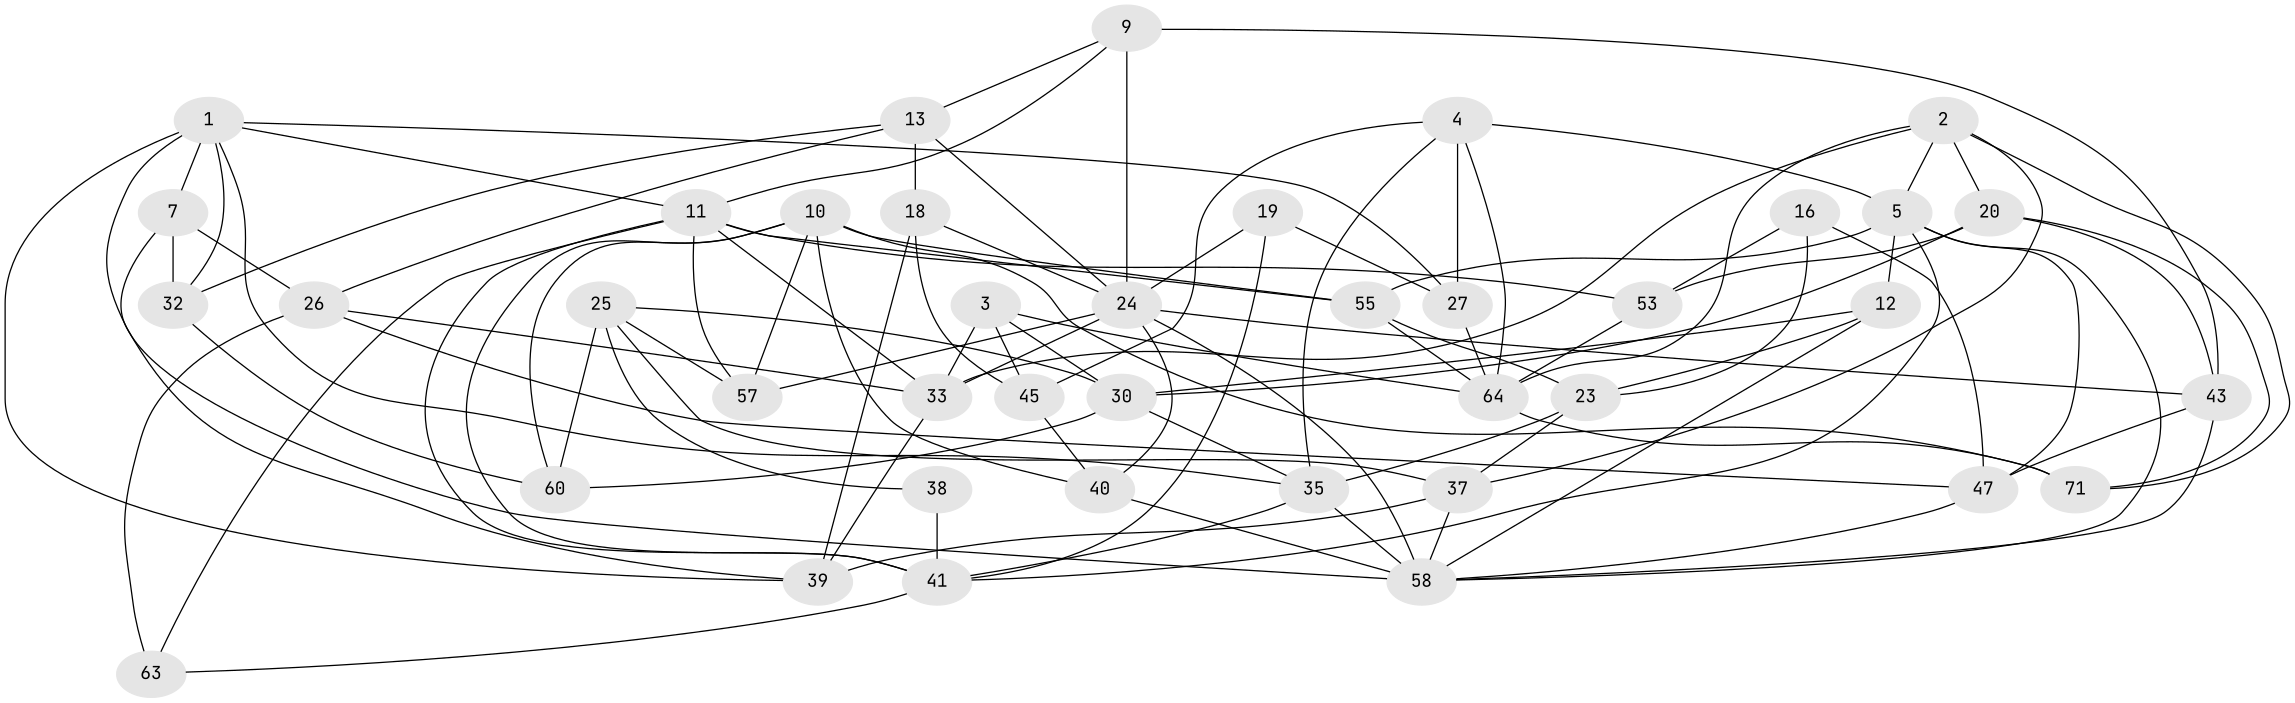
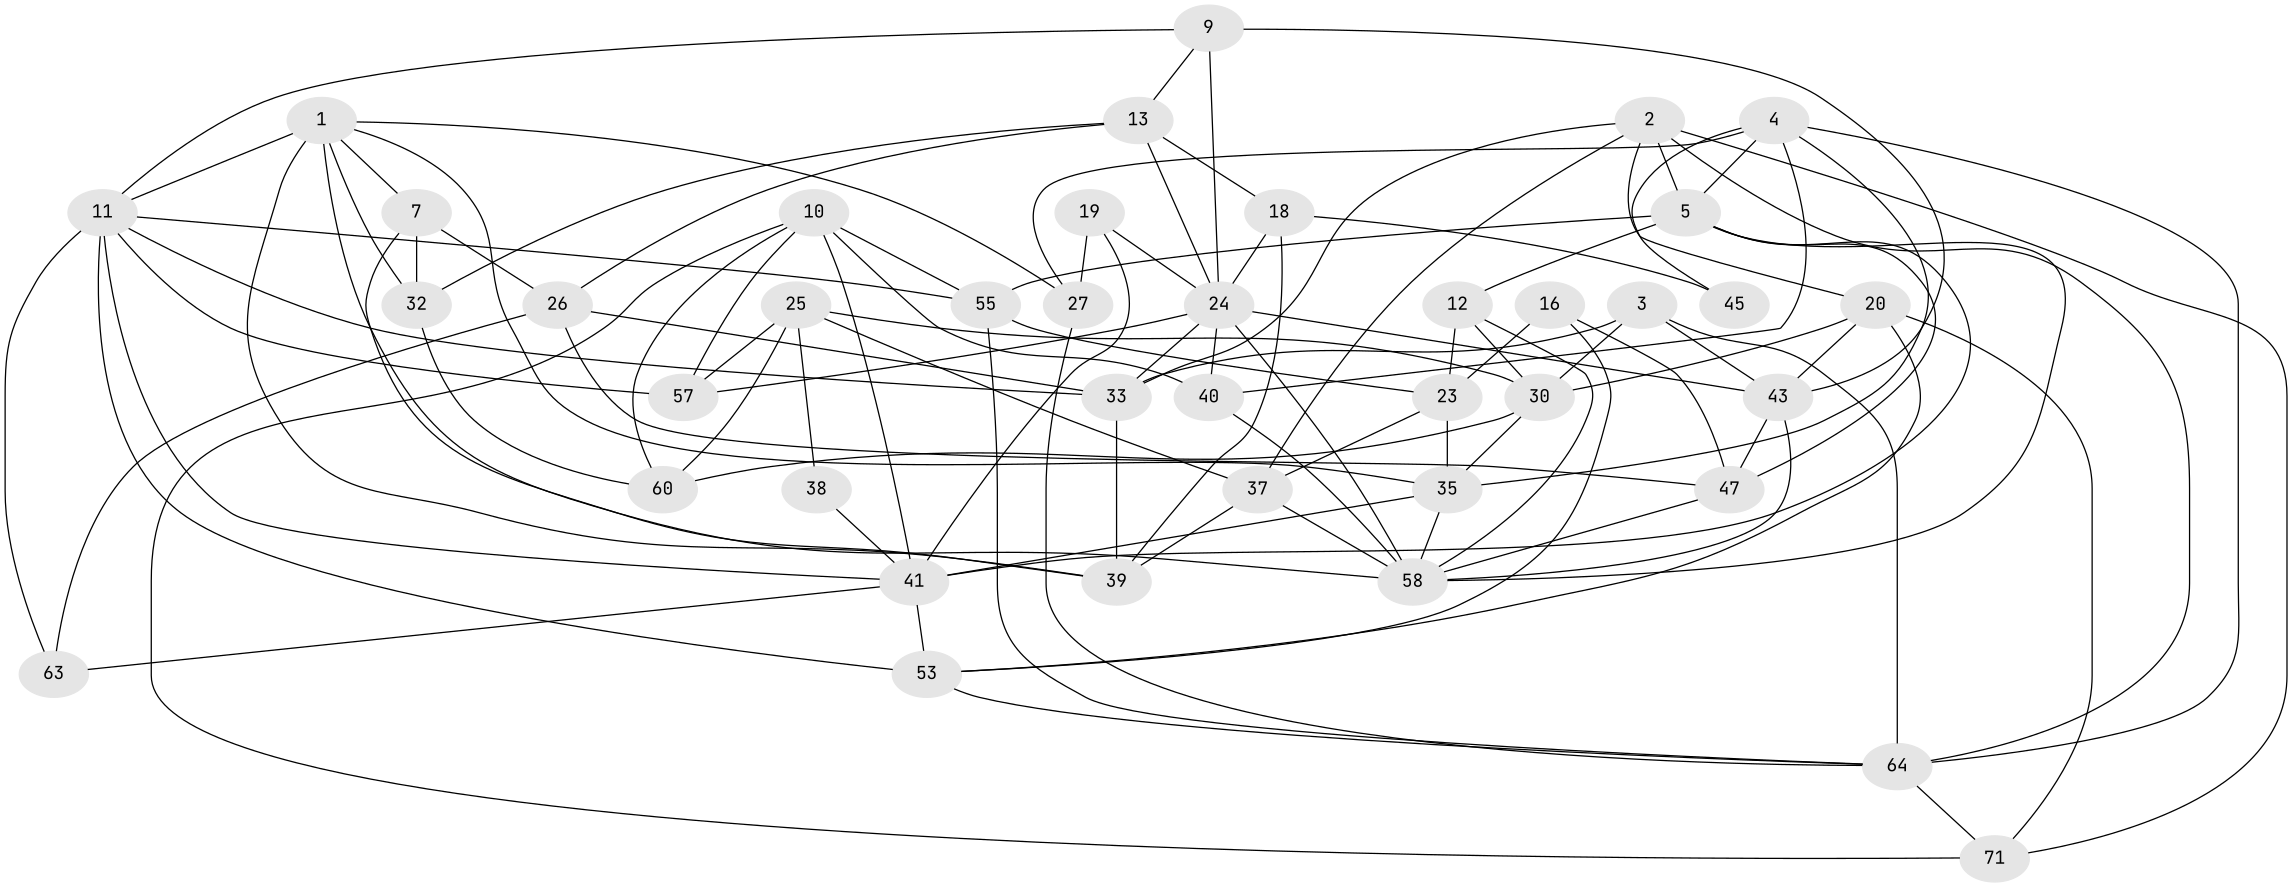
edge "3" -- "45": now "3" -- "43"
edge "45" -- "40": now "4" -- "40"
edge "41" -- "53": added
